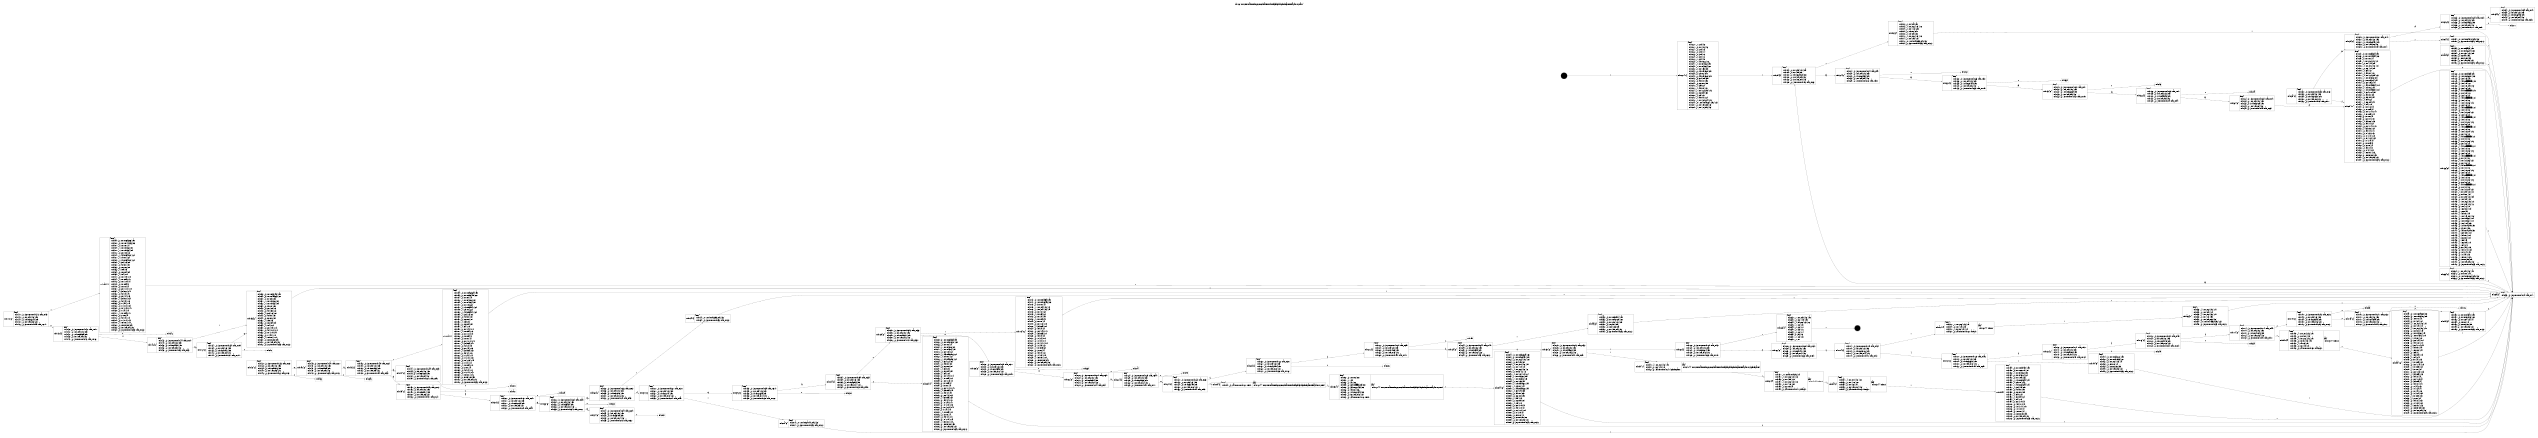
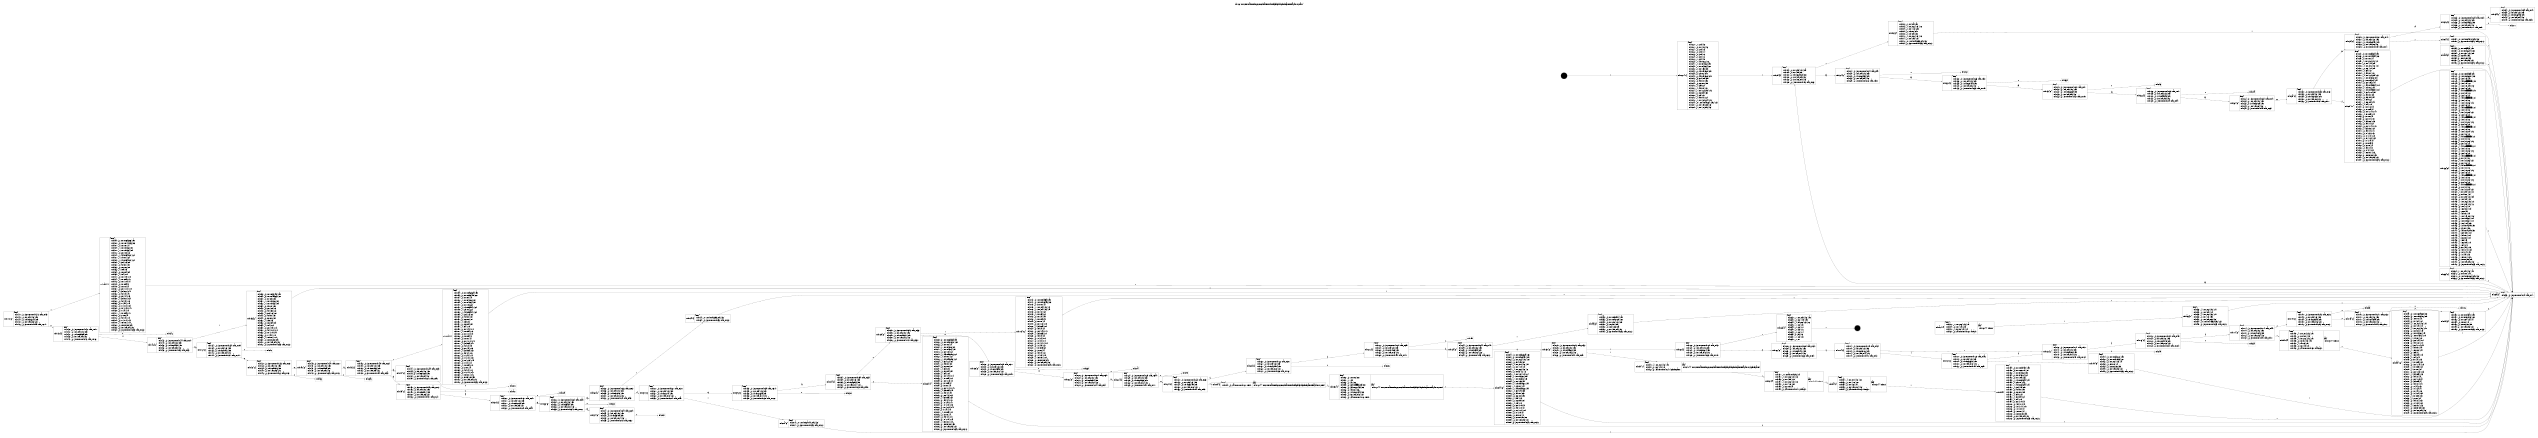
edge "0x401384 [28]" -> "0x401cf1 [171]": now "0x401384 [28]" -> "0x4013a0 [28]"
edge "0x401464 [28]" -> "0x401f25 [86]": now "0x401464 [28]" -> "0x401480 [28]"
edge "0x401704 [28]" -> "0x401a72 [19]": now "0x401704 [28]" -> "0x40173c [28]"
